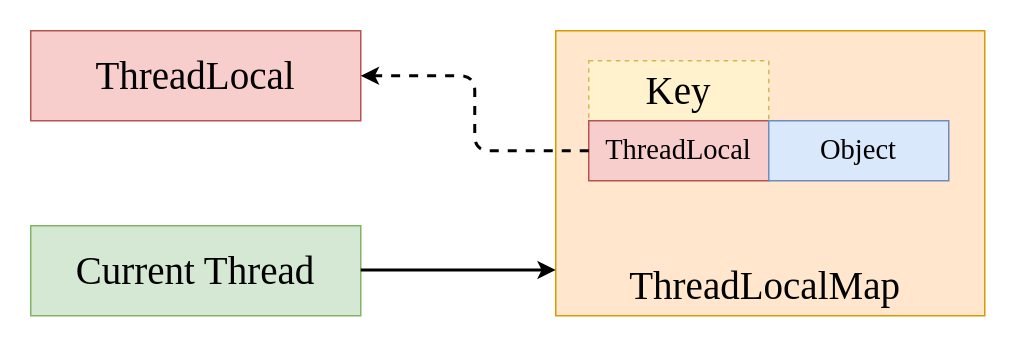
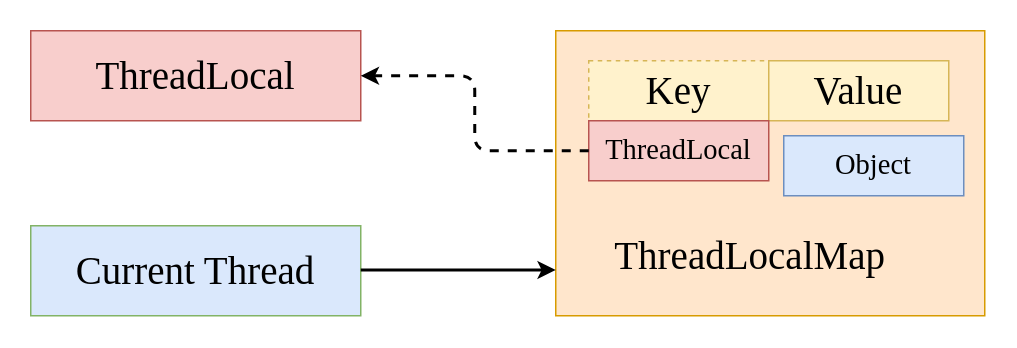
node "Value": added
node "Object": moved (859, 151) -> (874, 166)
node "Current Thread": fillcolor #d5e8d4 -> #dae8fc
node "ThreadLocalMap": moved (770, 286) -> (755, 256)
